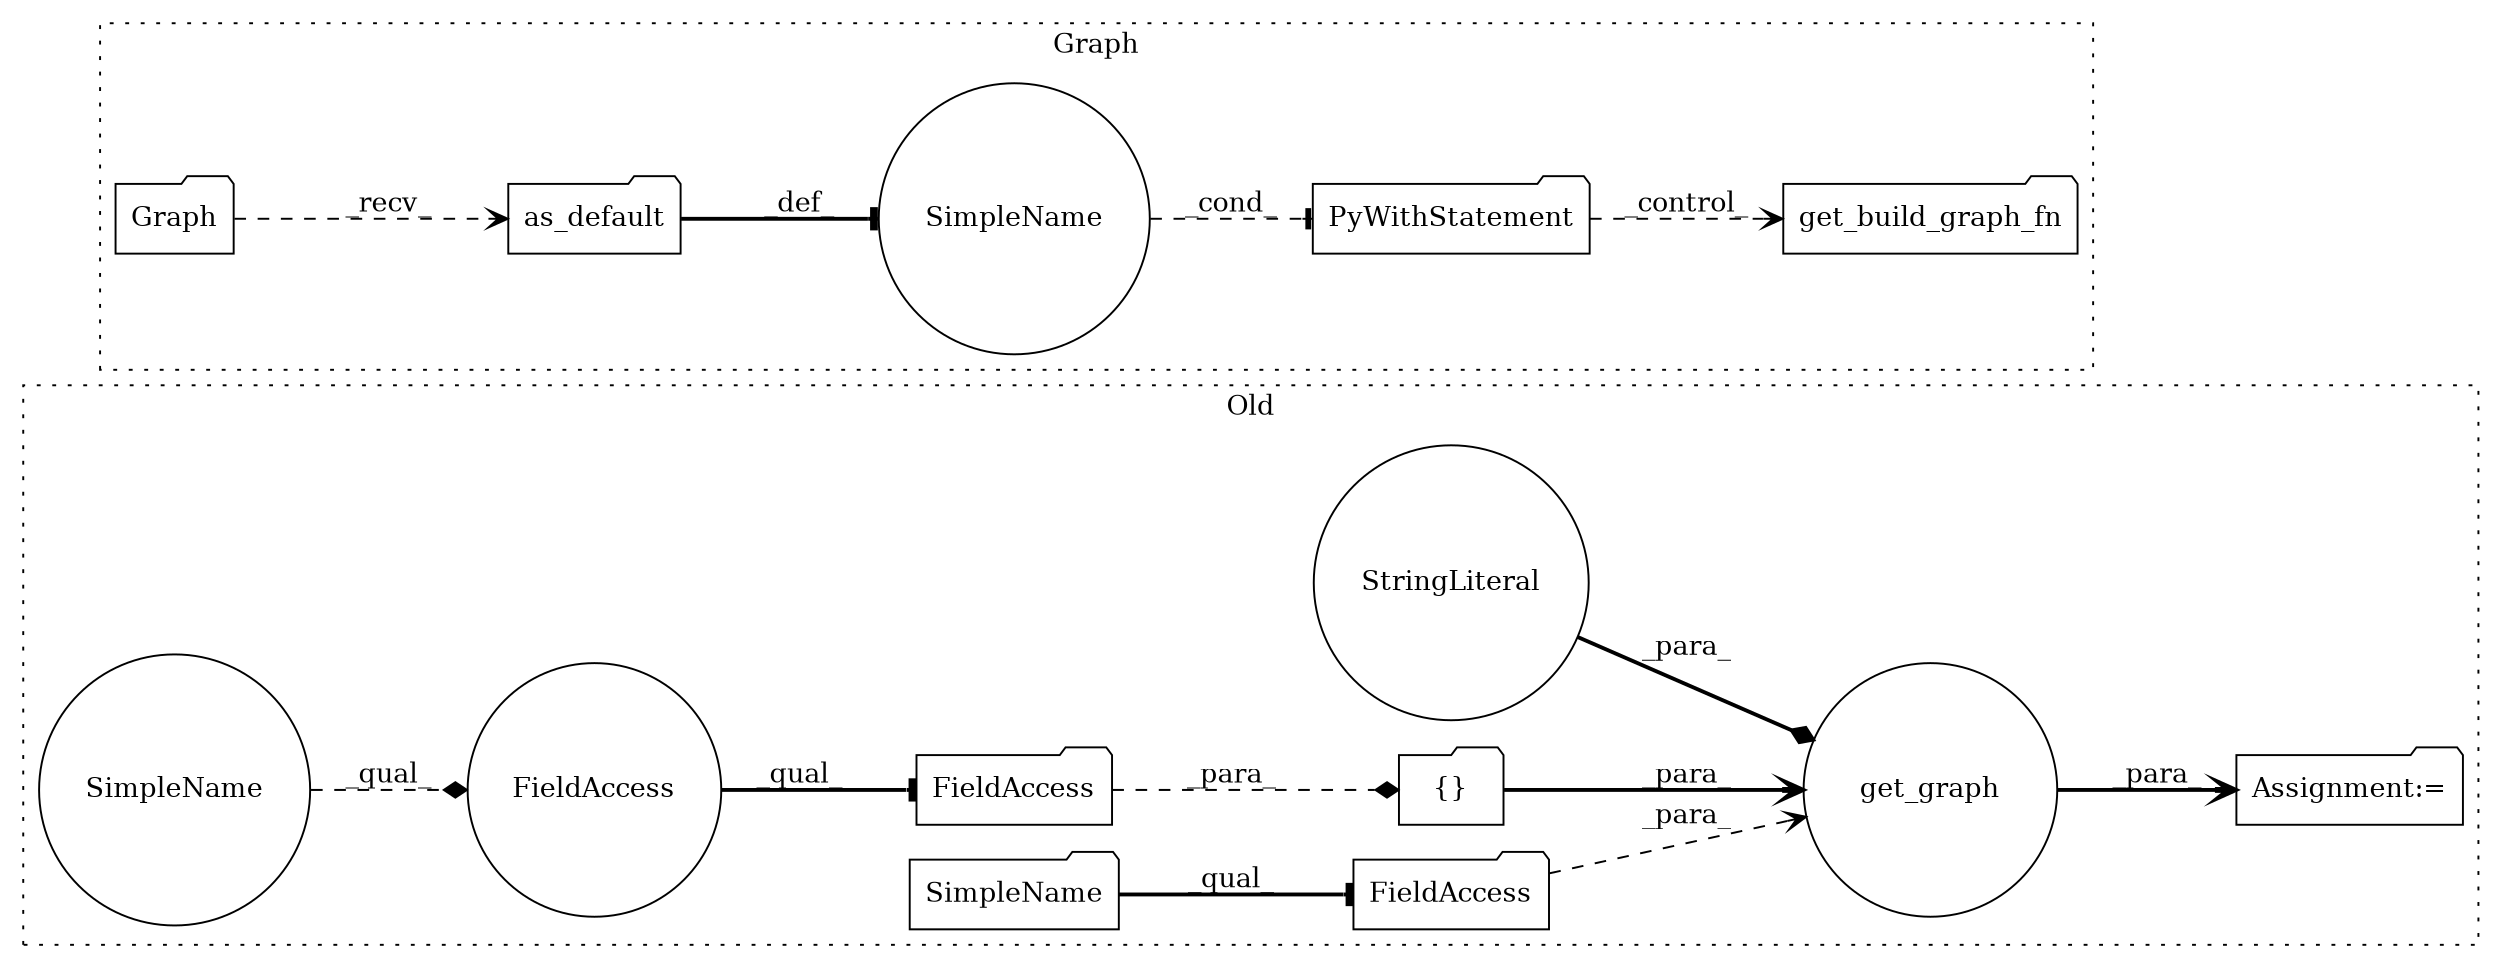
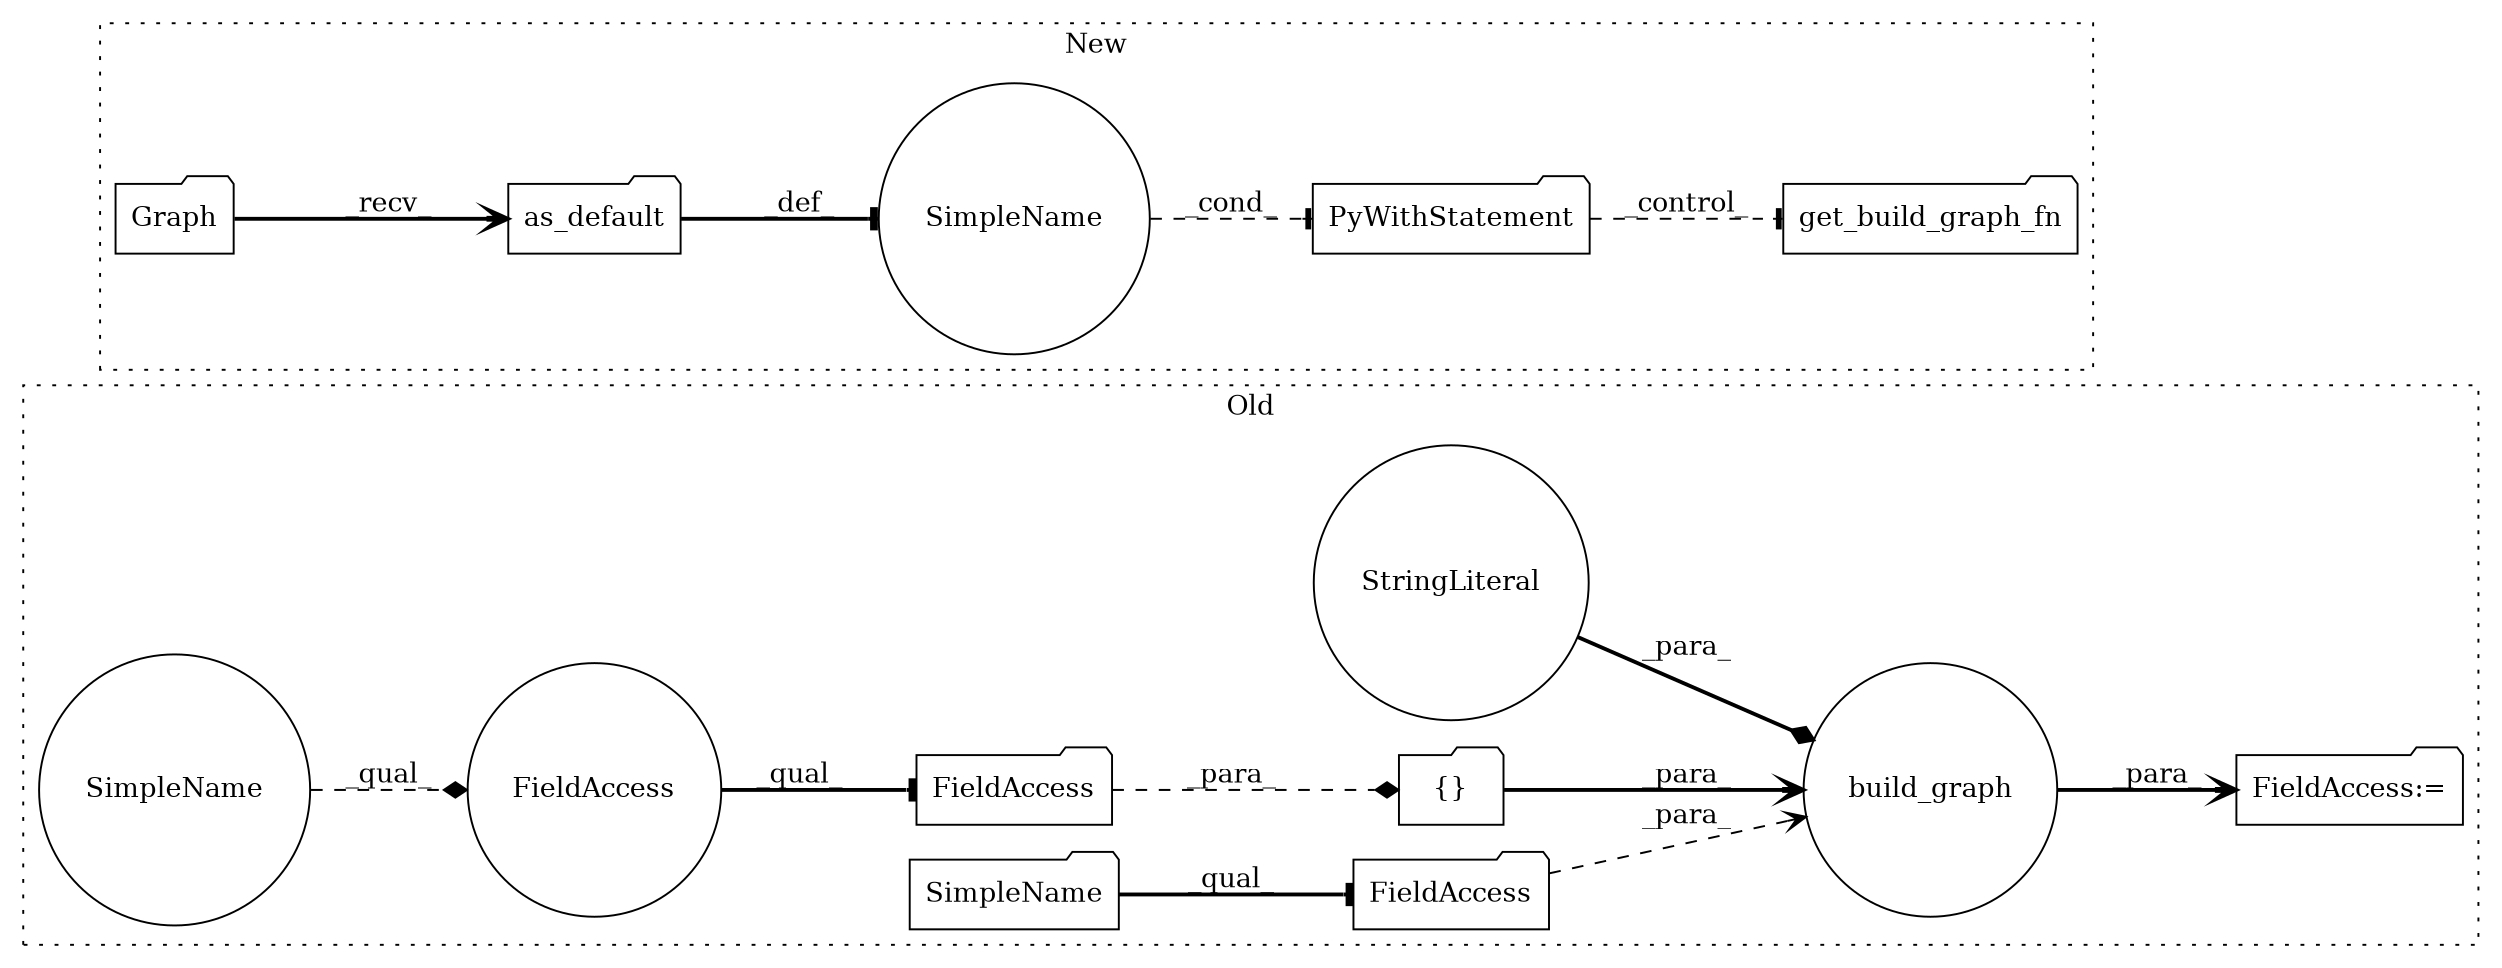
cluster "Graph": label "Graph" -> "New"
edge "Graph" -> "as_default": style dashed -> bold
edge "PyWithStatement" -> "get_build_graph_fn": arrowhead vee -> tee
node "get_graph": label "get_graph" -> "build_graph"
node "Assignment:=": label "Assignment:=" -> "FieldAccess:="
